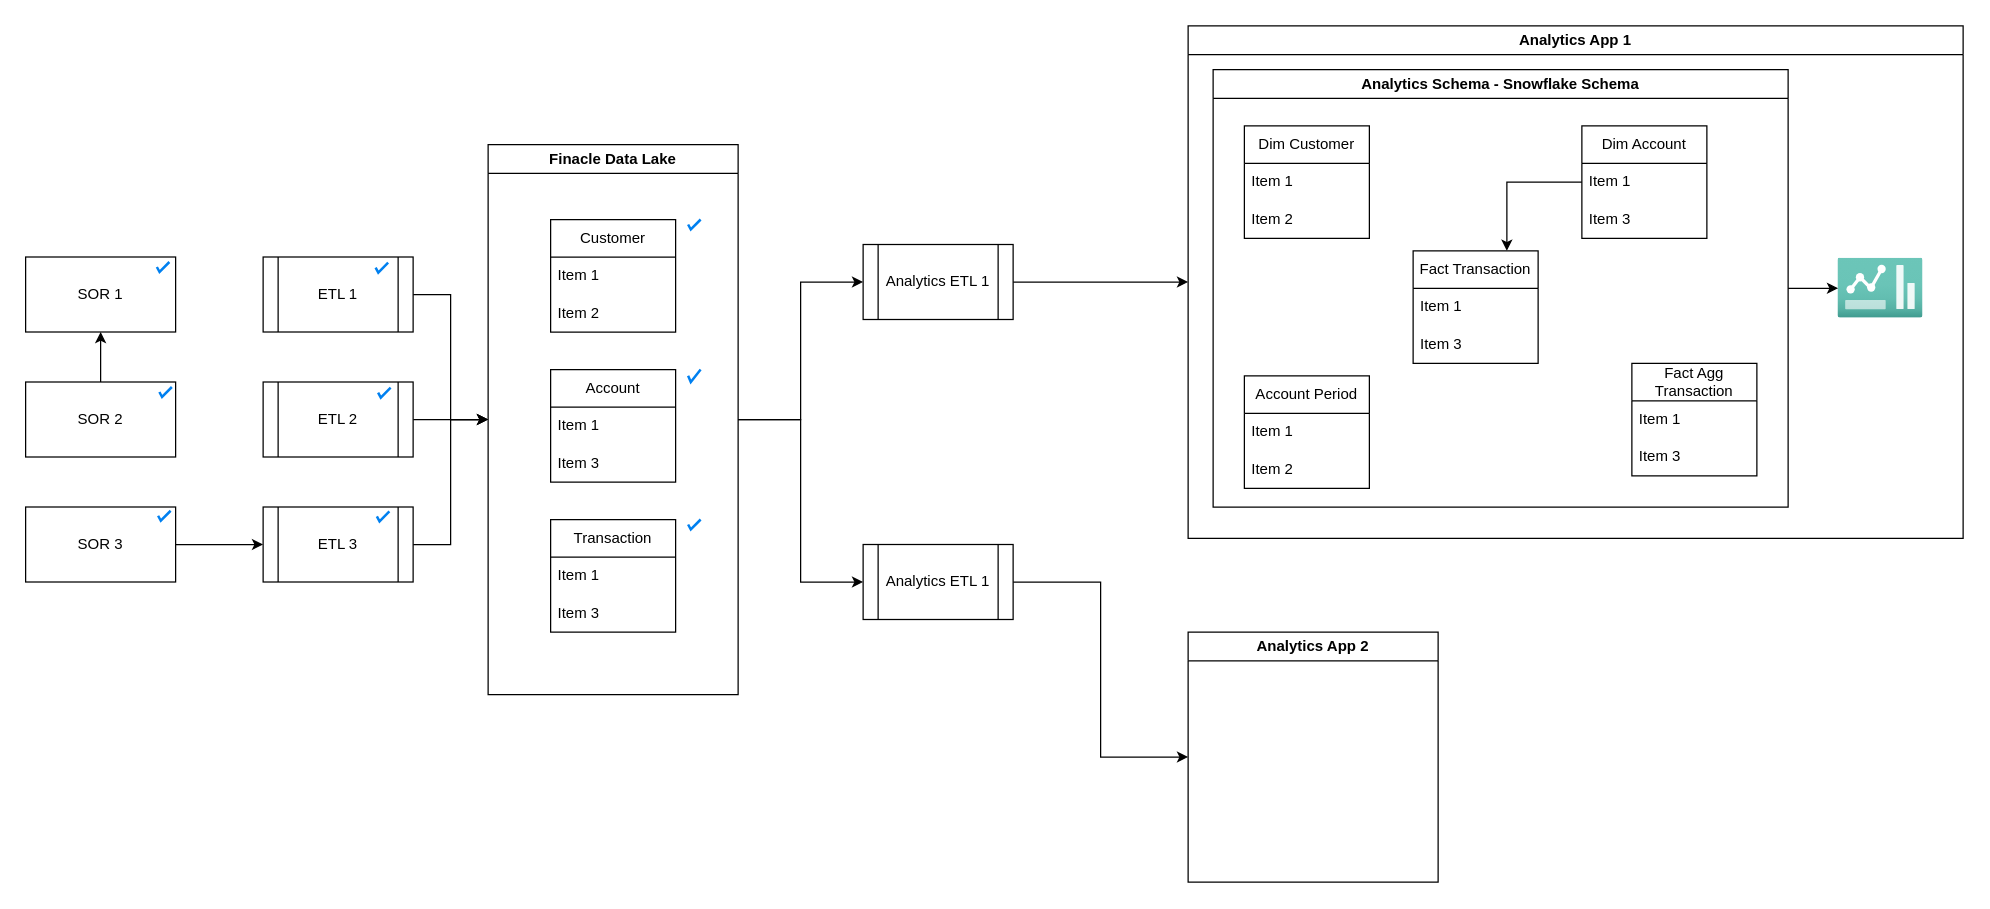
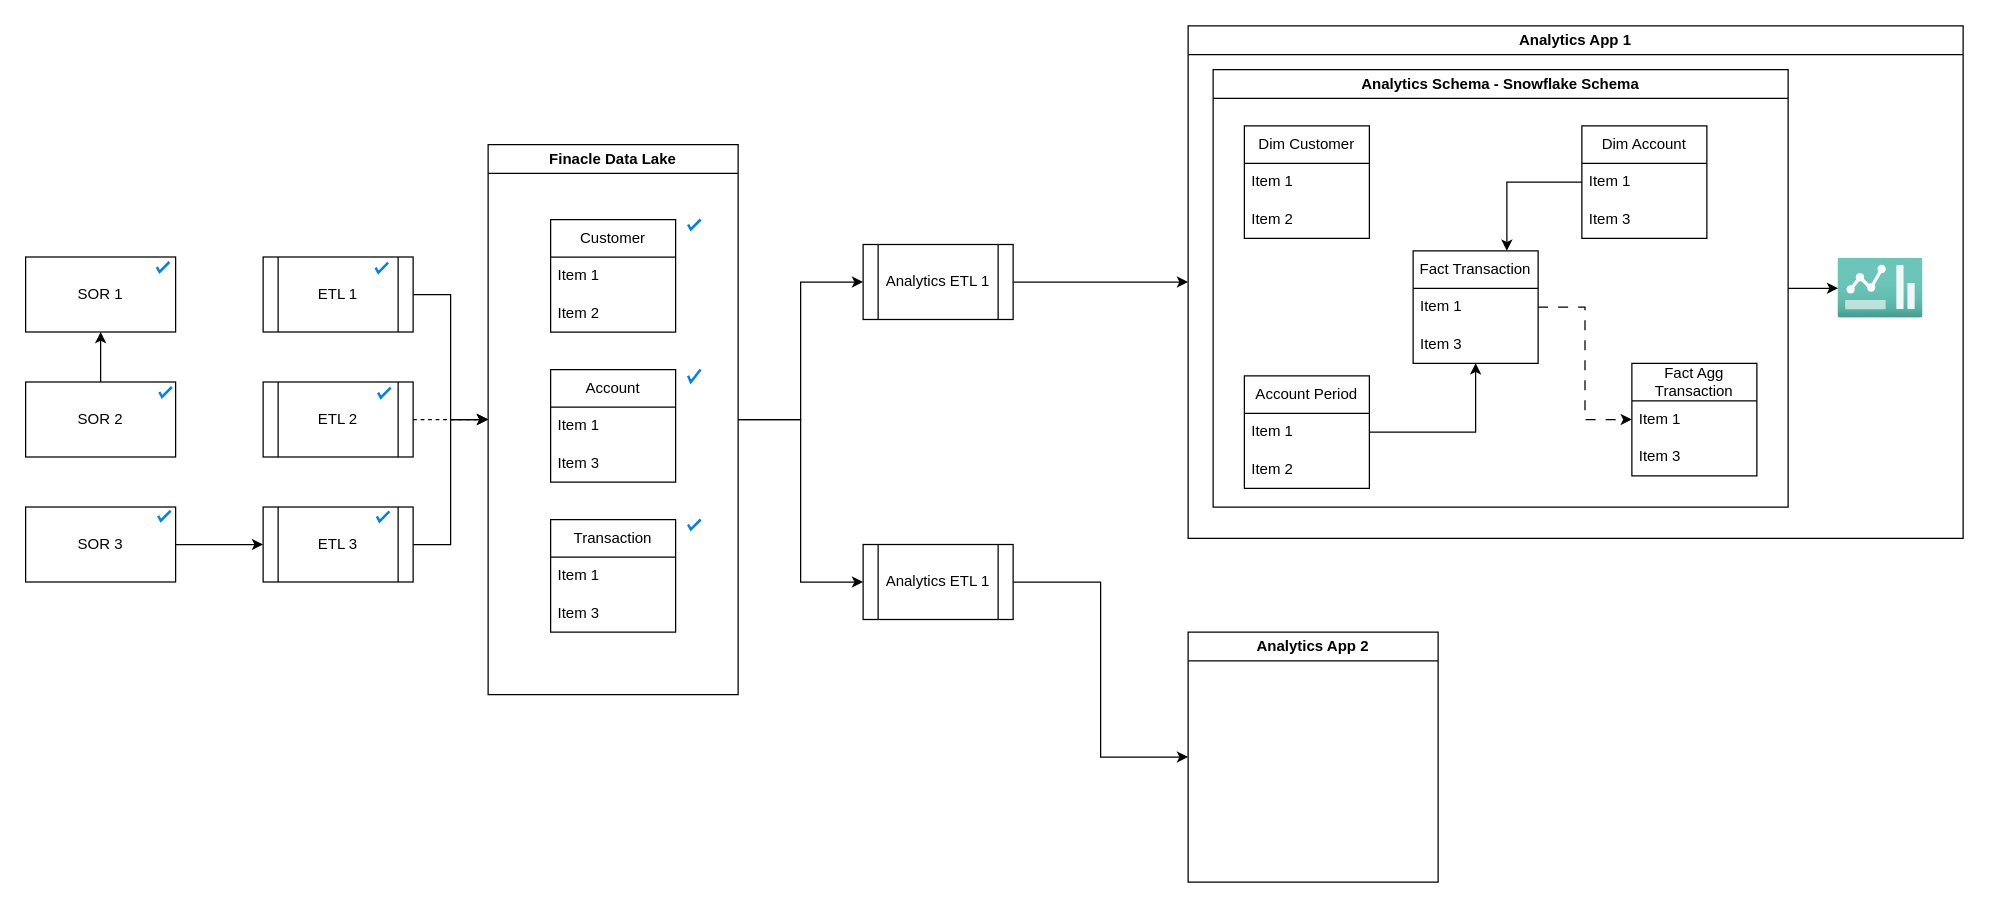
edge "ETL 2" -> "Finacle Data Lake": style solid -> dashed
edge "Fact Transaction" -> "Fact Agg Transaction": added
edge "Account Period" -> "Fact Transaction": added
